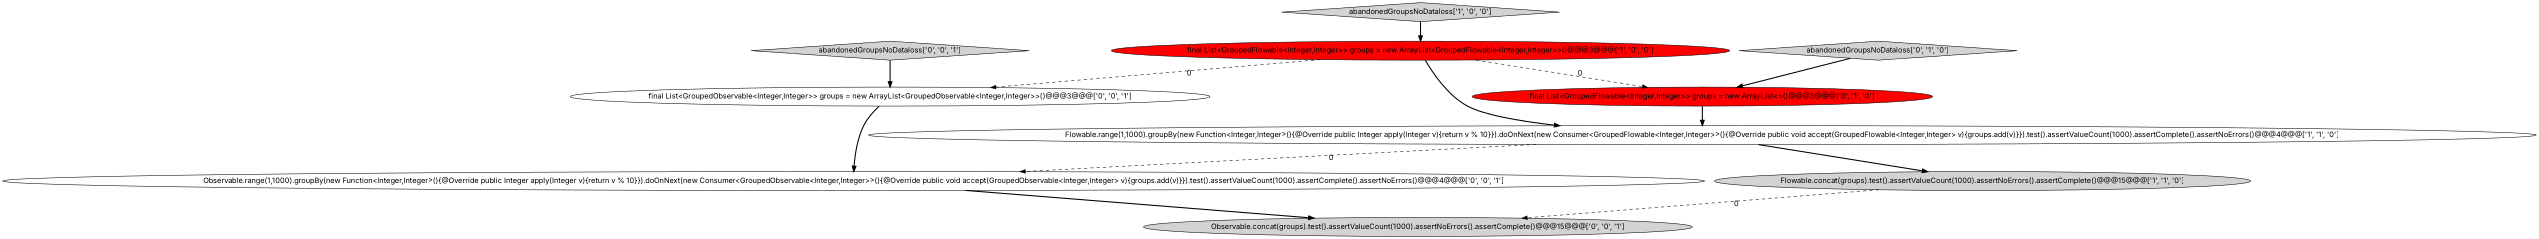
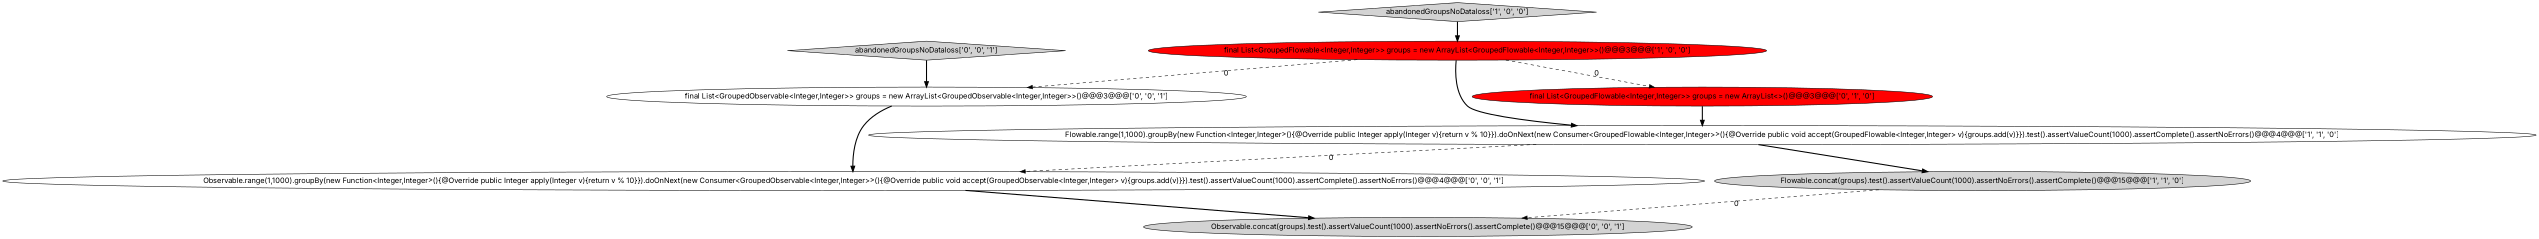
node "abandonedGroupsNoDataloss['0', '1', '0']": removed
